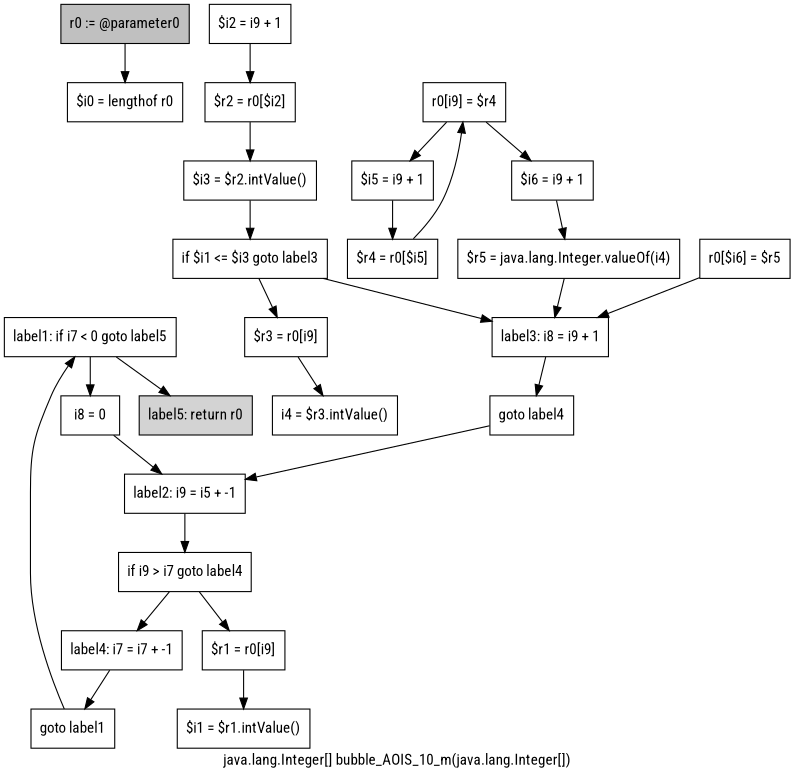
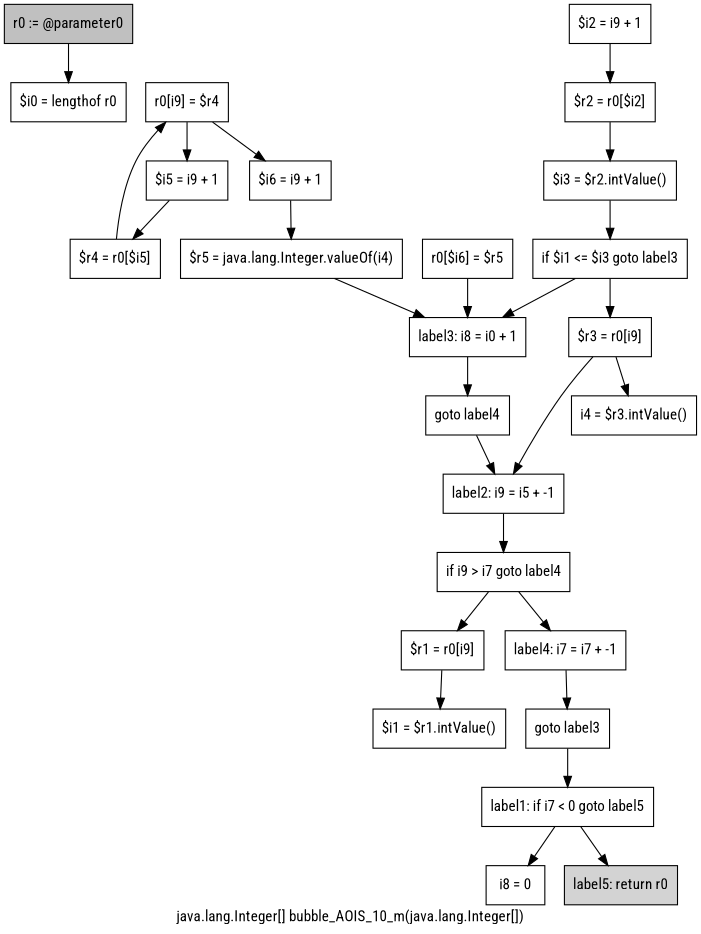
node "label3: i8 = i9 + 1": label "label3: i8 = i9 + 1" -> "label3: i8 = i0 + 1"
edge "i8 = 0" -> "label2: i9 = i5 + -1": now "$r3 = r0[i9]" -> "label2: i9 = i5 + -1"
node "goto label1": label "goto label1" -> "goto label3"
